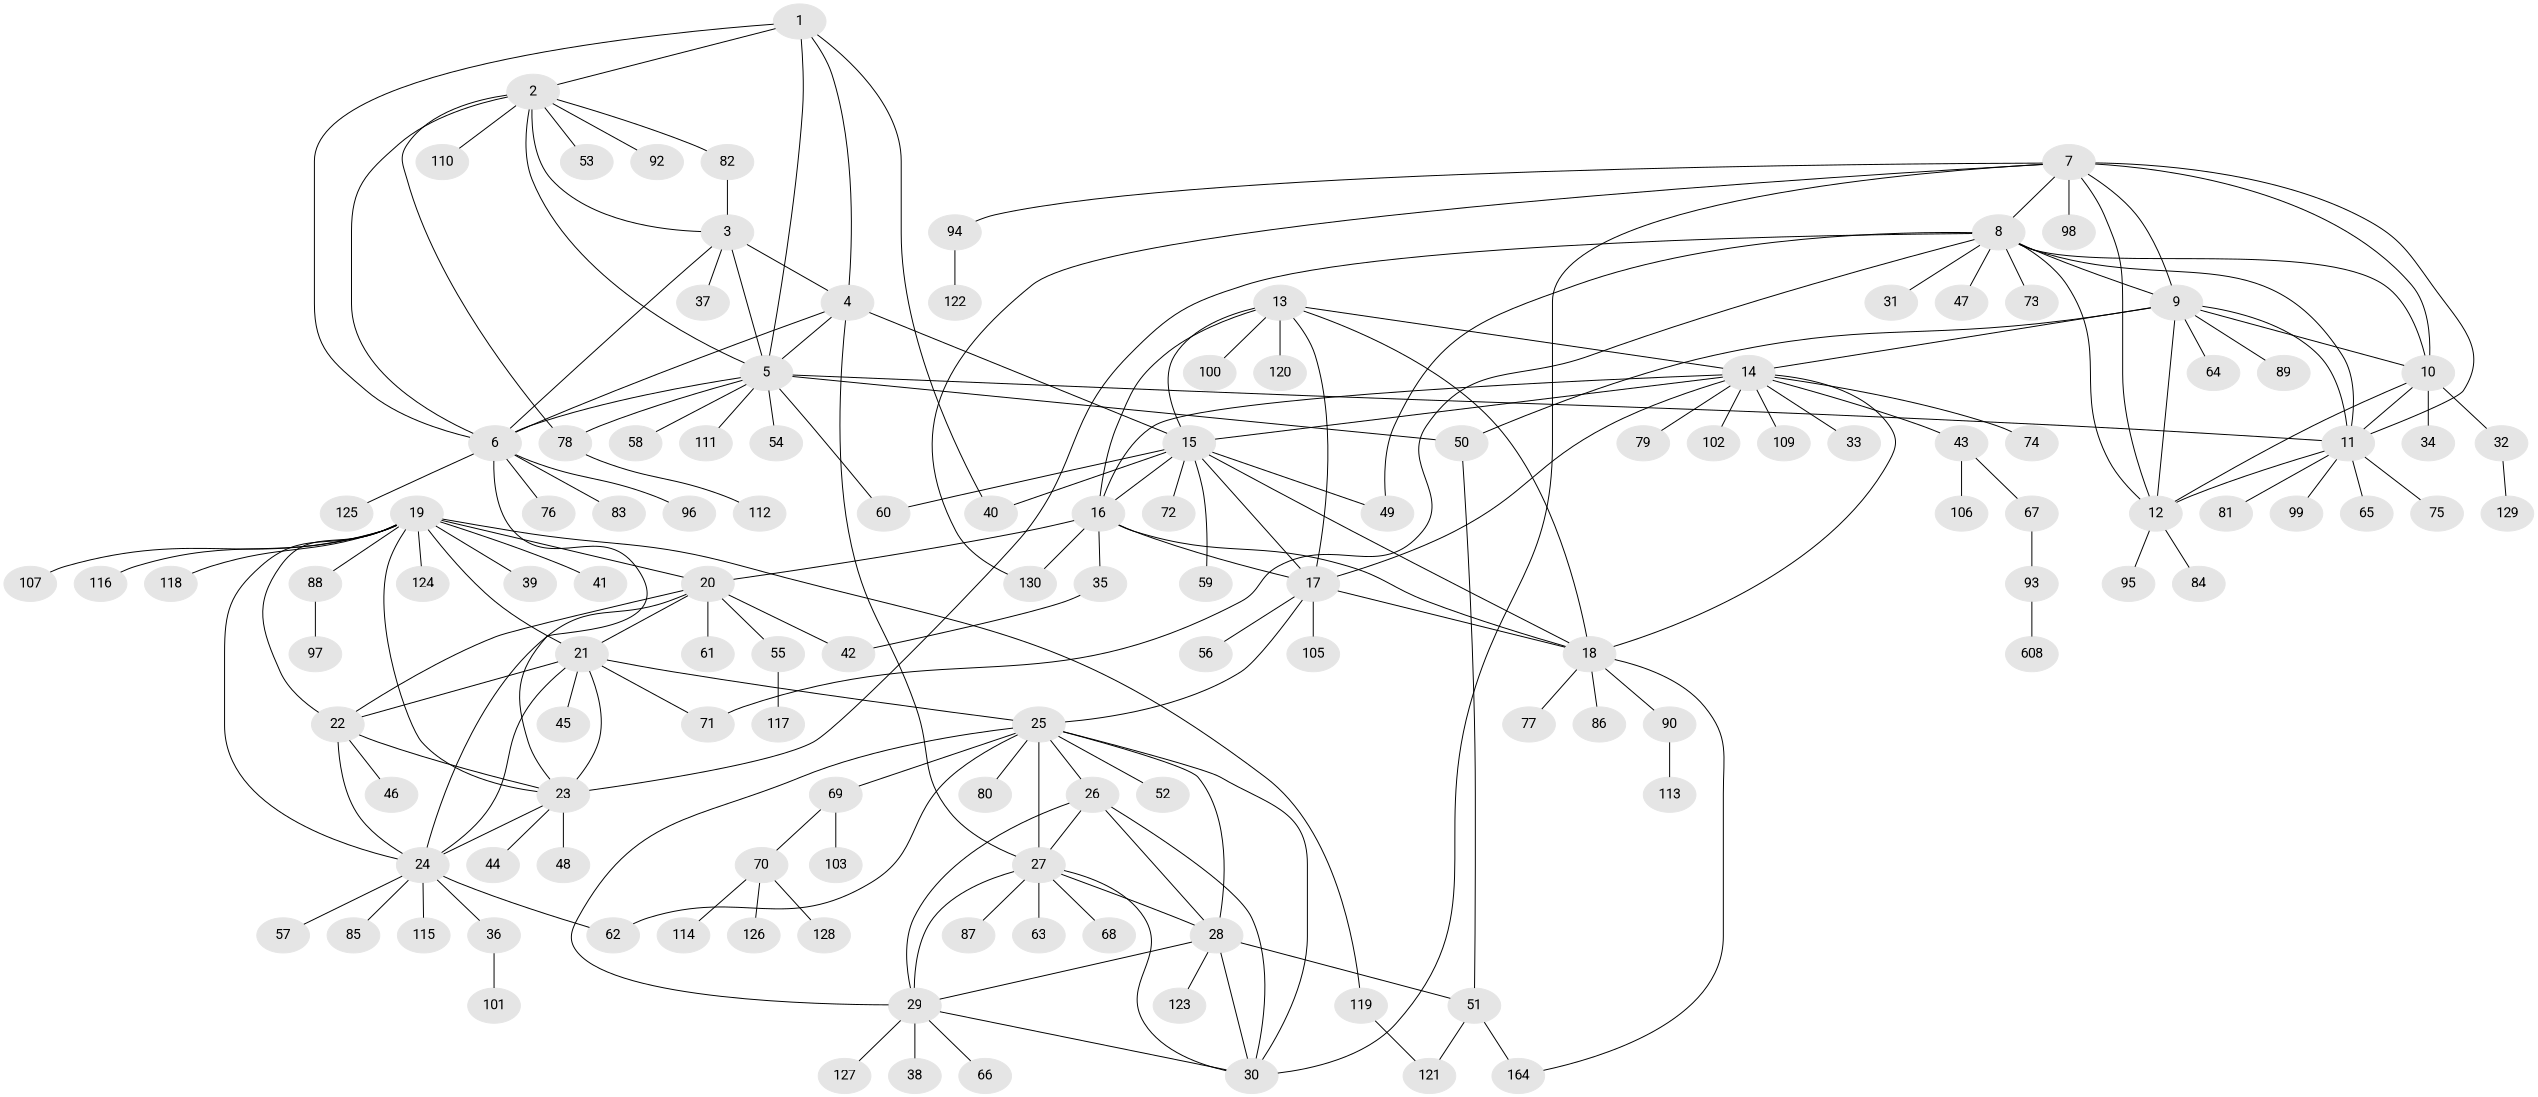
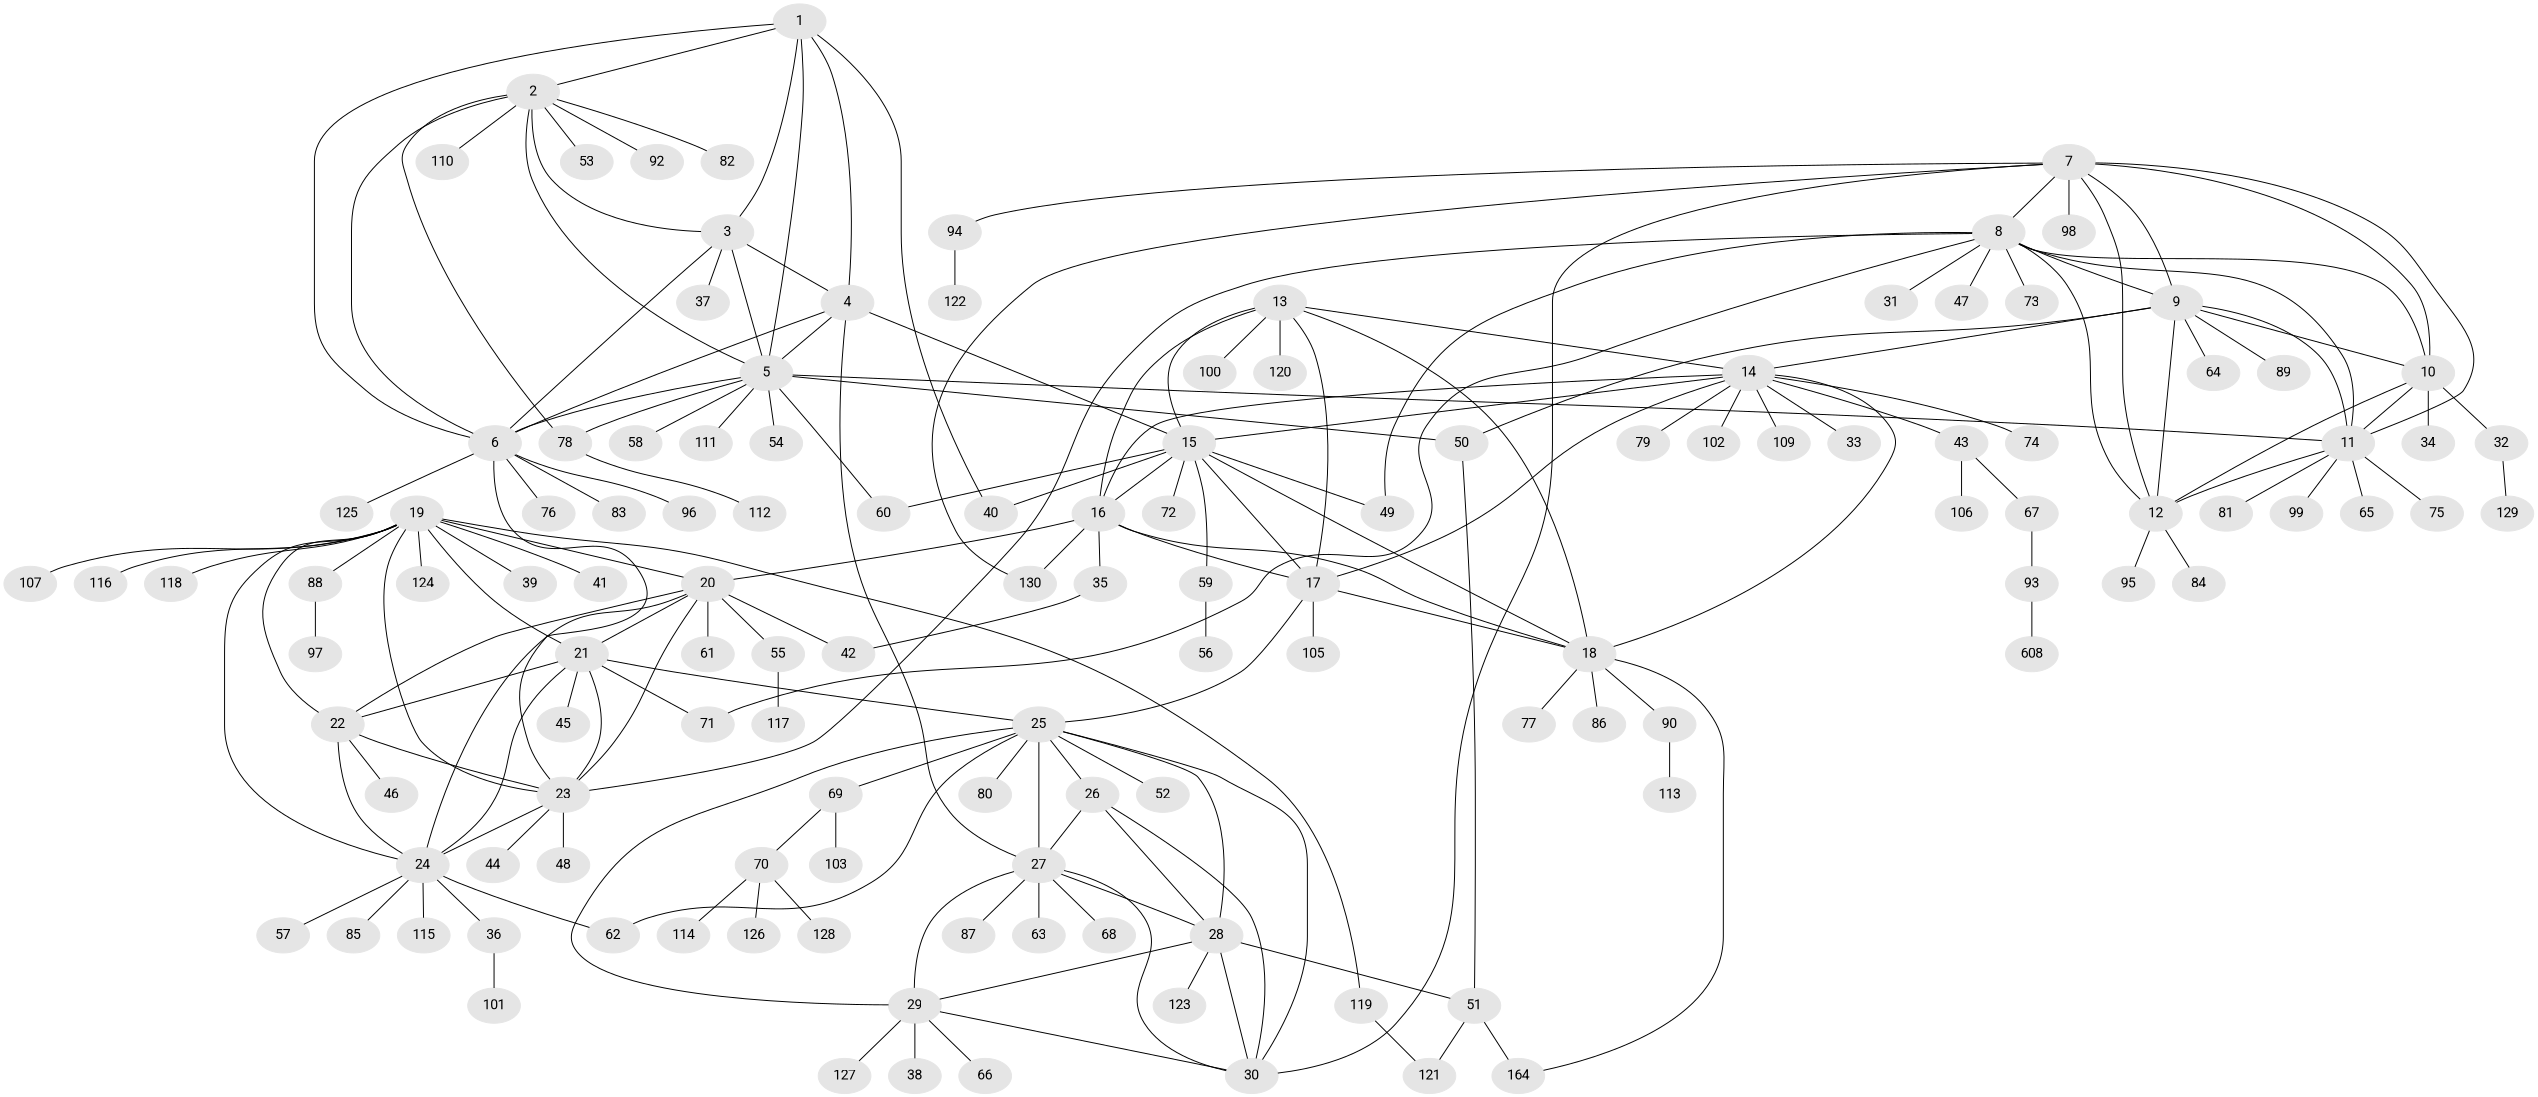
edge "82" -- "3": now "1" -- "3"
edge "17" -- "56": now "59" -- "56"
edge "20" -- "23": added
edge "26" -- "29": removed
